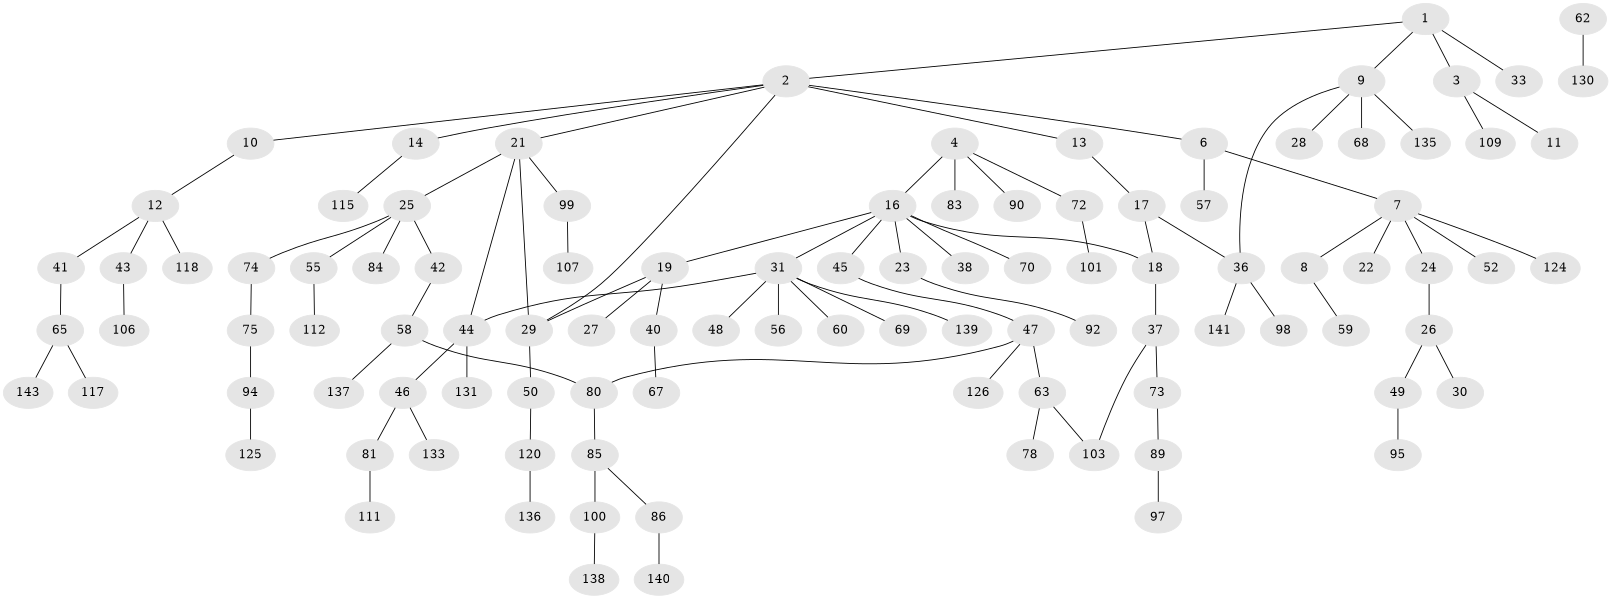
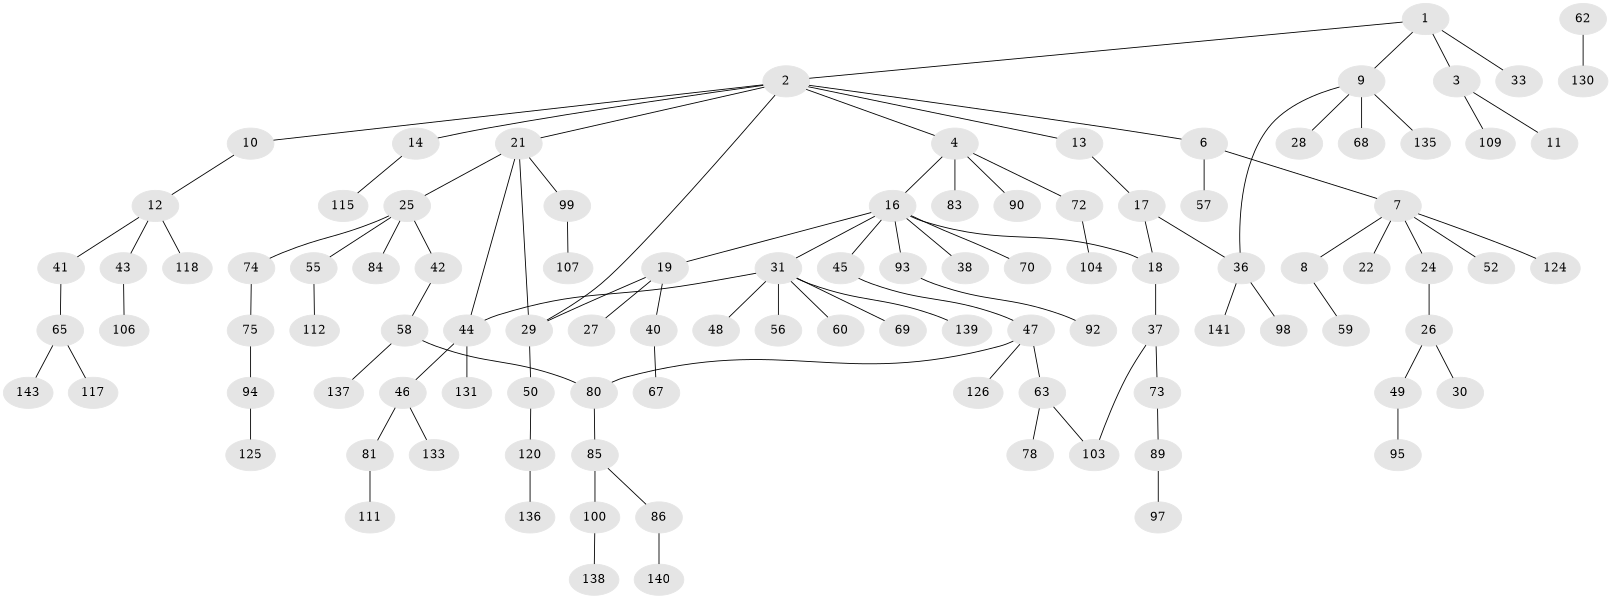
edge "2" -- "4": added
node "23": label "23" -> "93"
node "101": label "101" -> "104"
